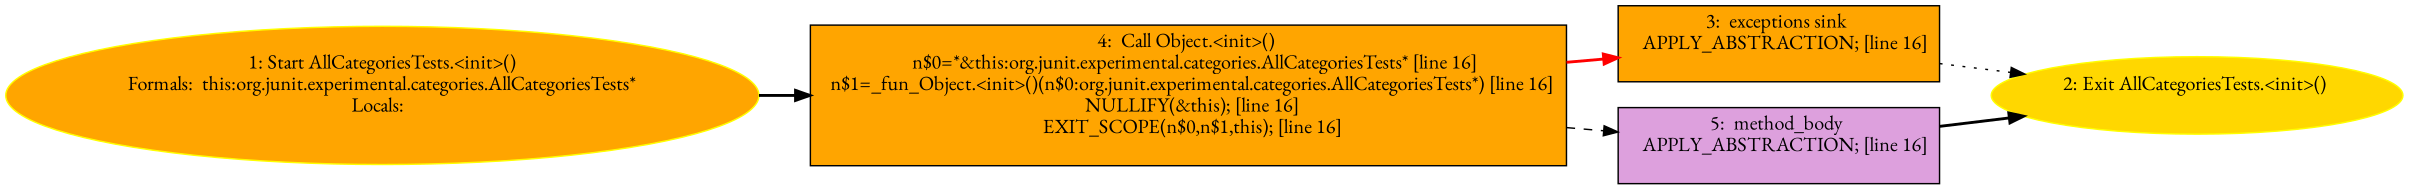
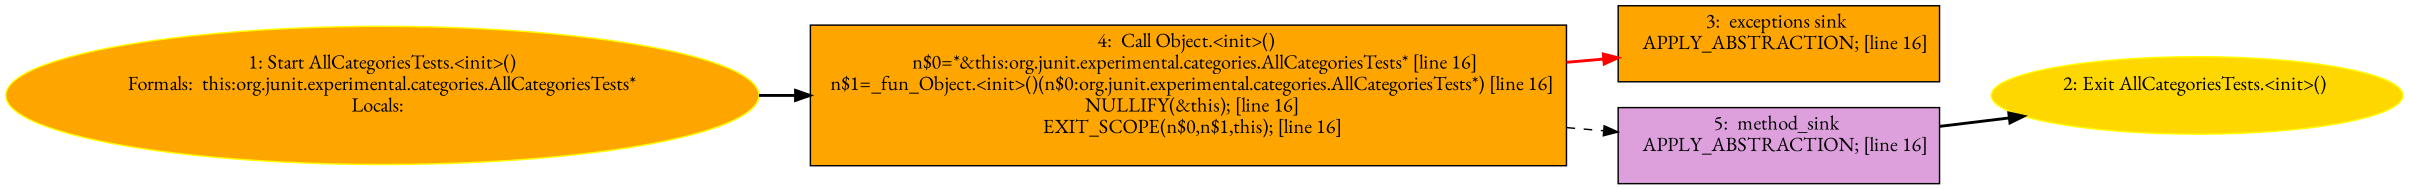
edge "3:  exceptions sink APPLY_ABSTRACTION; [line 16]" -> "2: Exit AllCategoriesTests.<init>()": removed
node "5:  method_body APPLY_ABSTRACTION; [line 16]": label "5:  method_body APPLY_ABSTRACTION; [line 16]" -> "5:  method_sink APPLY_ABSTRACTION; [line 16]"
